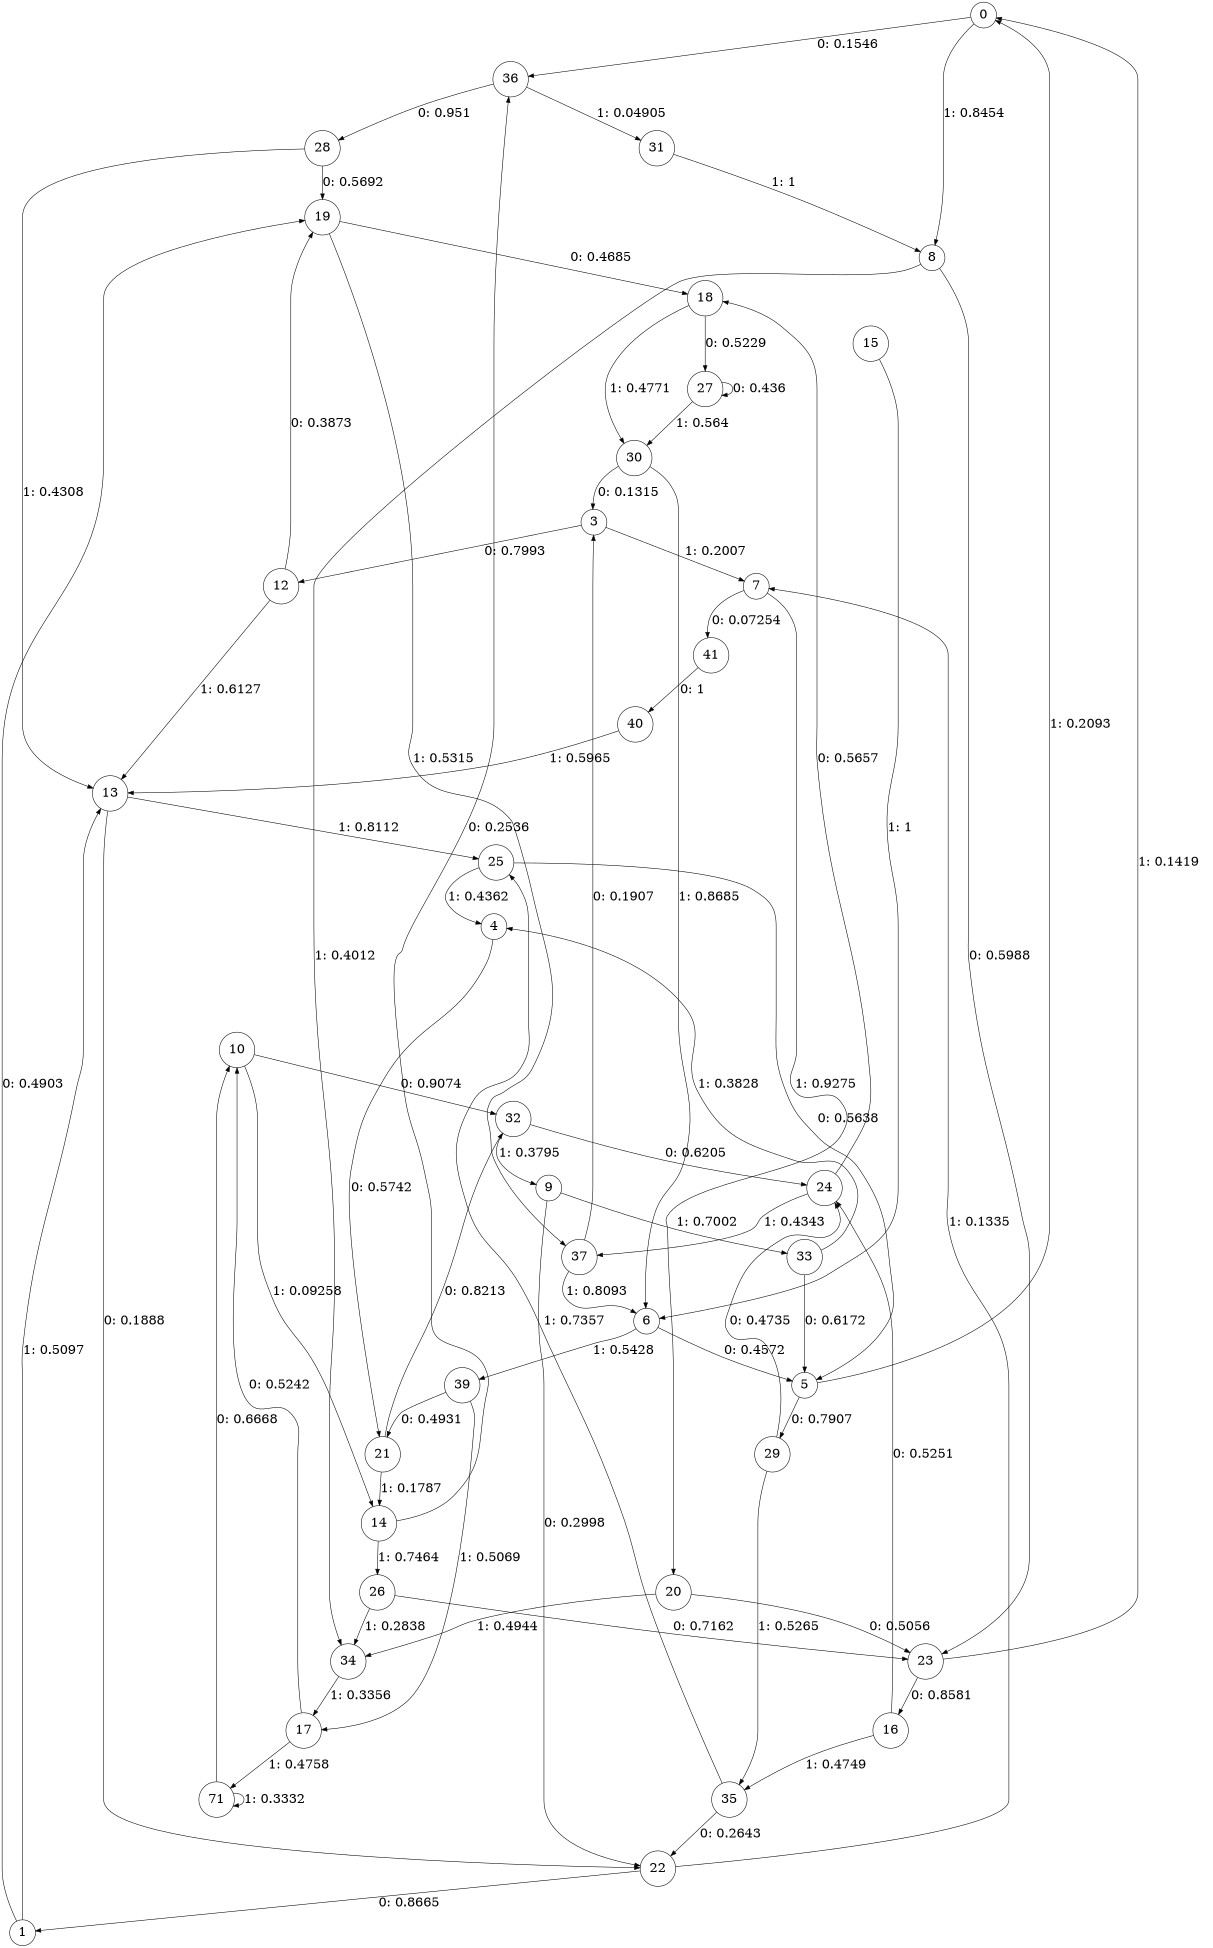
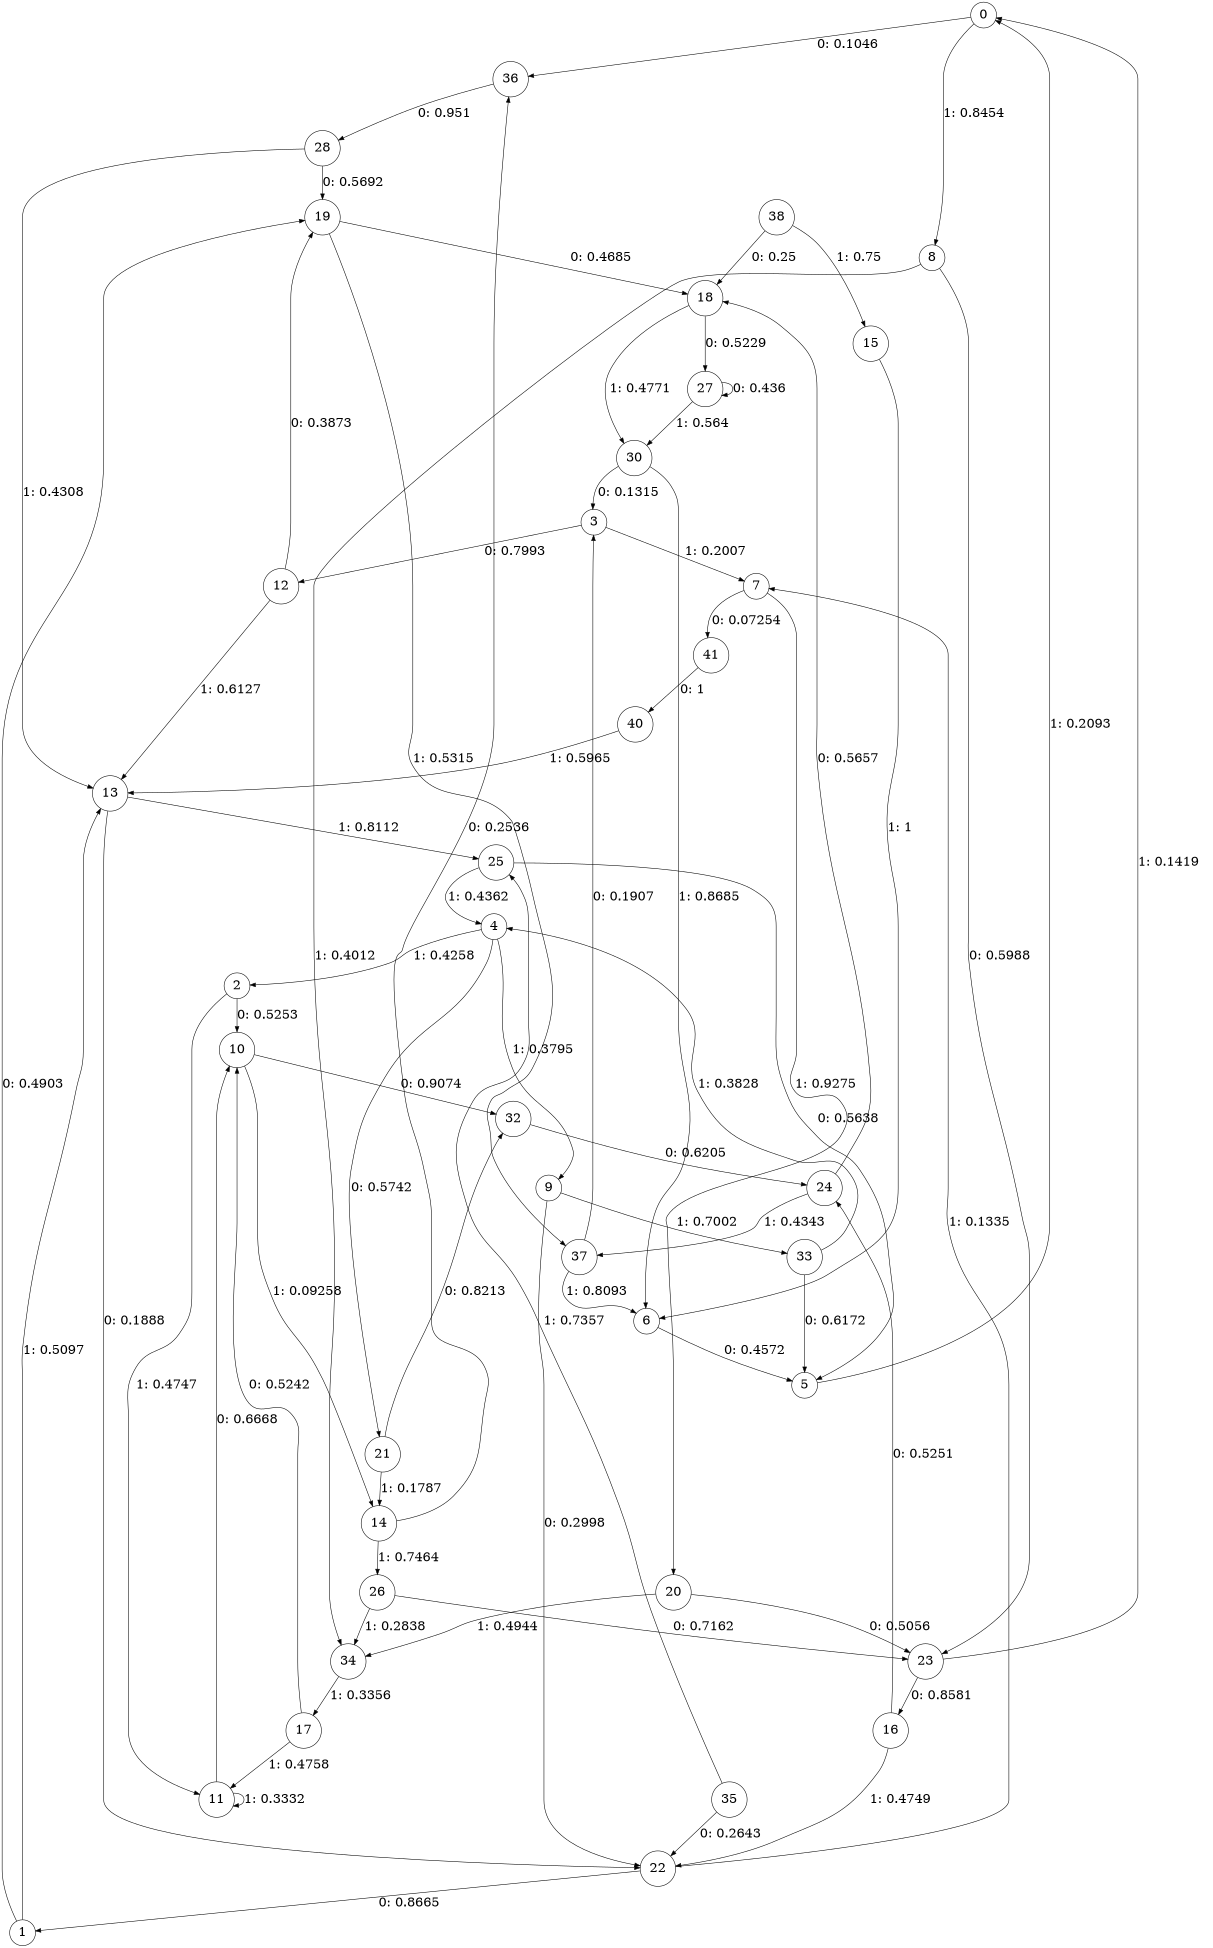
edge "0" -> "36": label "0: 0.1546   " -> "0: 0.1046   "
node "31": removed
node "38": added
node "2": added
edge "32" -> "9": now "4" -> "9"
node "39": removed
node "29": removed
edge "16" -> "35": now "16" -> "22"
node "71": label "71" -> "11"
